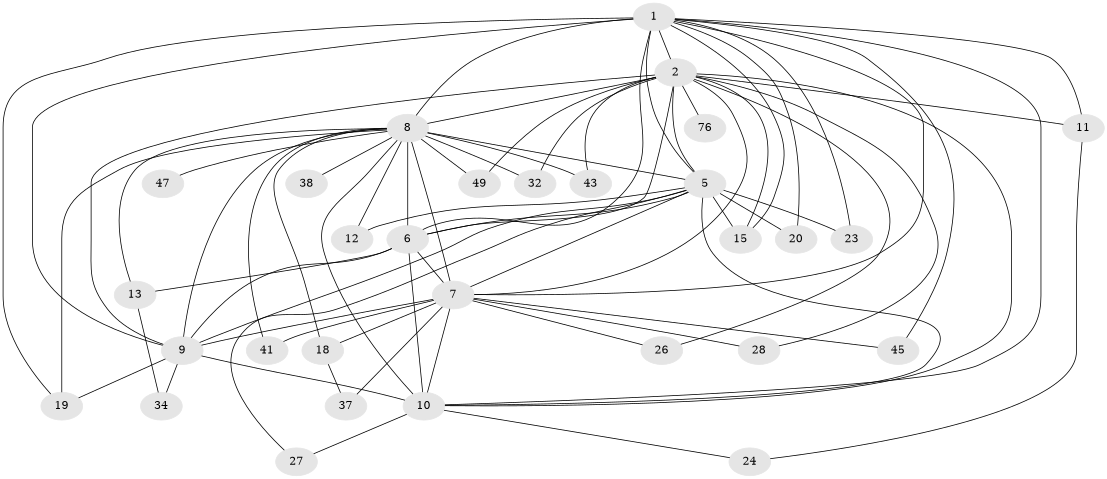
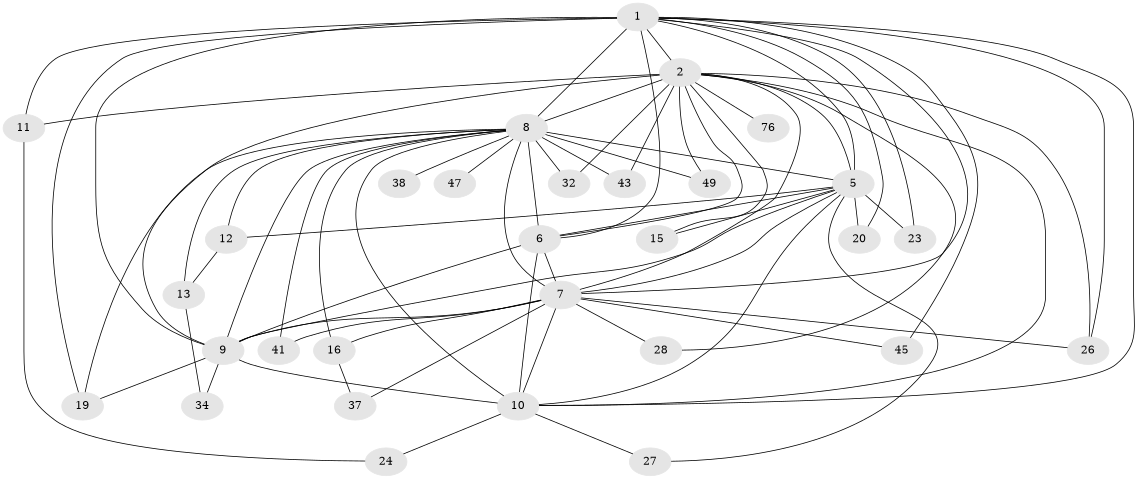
edge "1" -- "15": now "1" -- "26"
edge "6" -- "13": now "12" -- "13"
node "18": label "18" -> "16"
